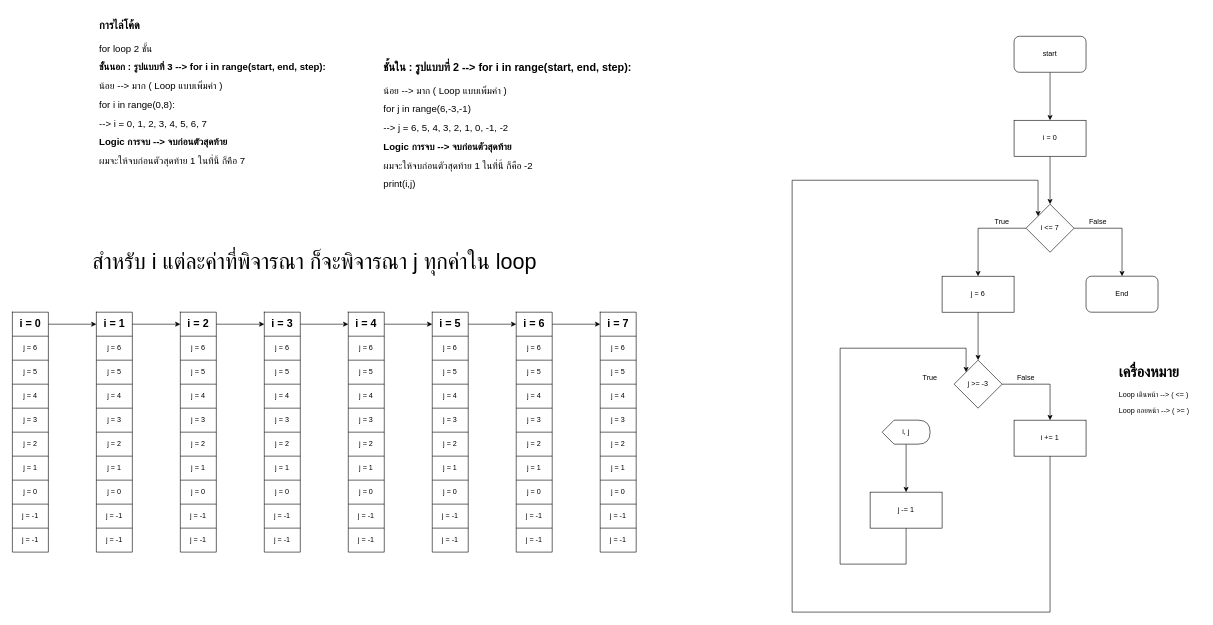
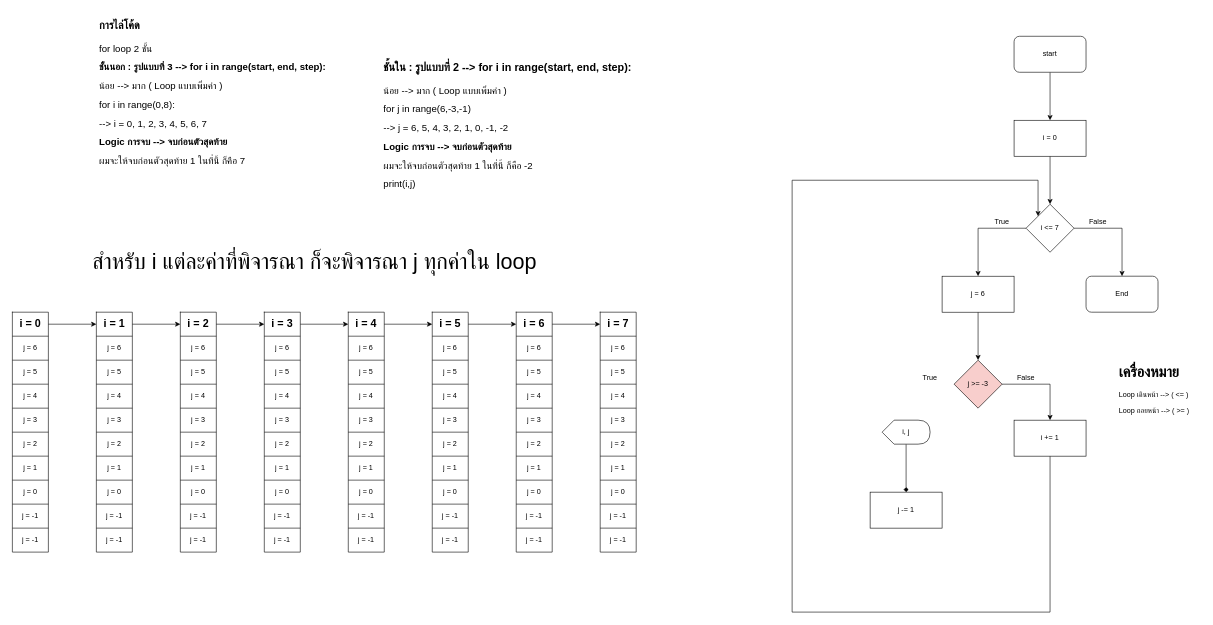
node "j >= -3": fillcolor #ffffff -> #f8cecc
edge "i, j" -> "j -= 1": arrowhead classic -> diamond
edge "j -= 1" -> "j >= -3": removed
